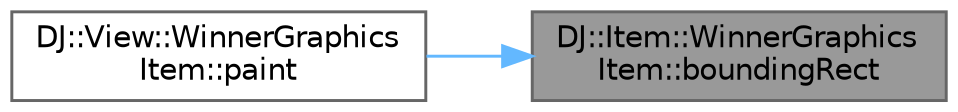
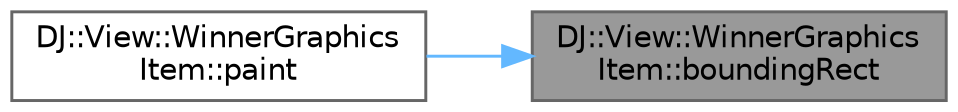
node "DJ::Item::WinnerGraphics Item::boundingRect": label "DJ::Item::WinnerGraphics Item::boundingRect" -> "DJ::View::WinnerGraphics Item::boundingRect"
